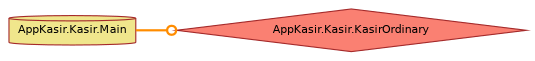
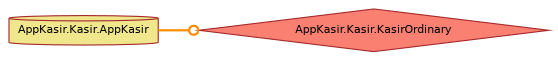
node "AppKasir.Kasir.Main": label "AppKasir.Kasir.Main" -> "AppKasir.Kasir.AppKasir"
